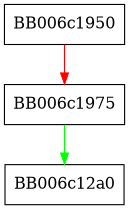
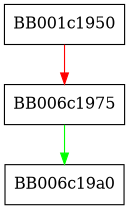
node "BB006c1950": label "BB006c1950" -> "BB001c1950"
node "BB006c12a0": label "BB006c12a0" -> "BB006c19a0"
